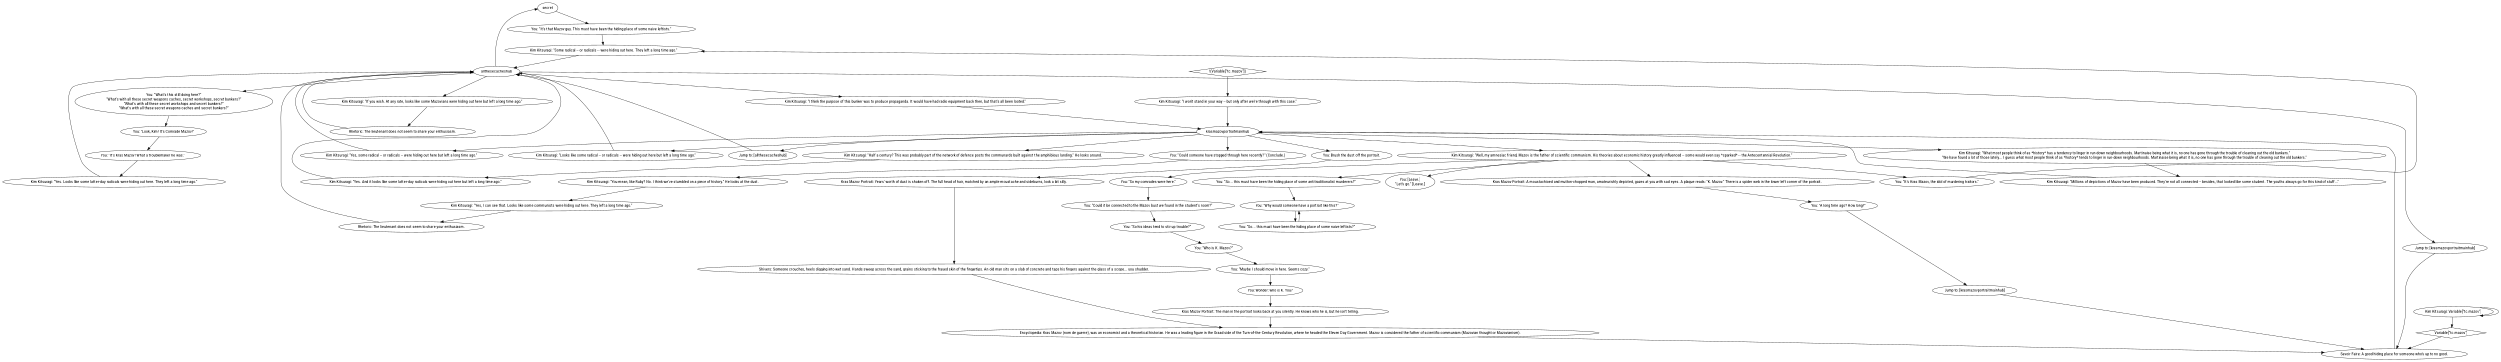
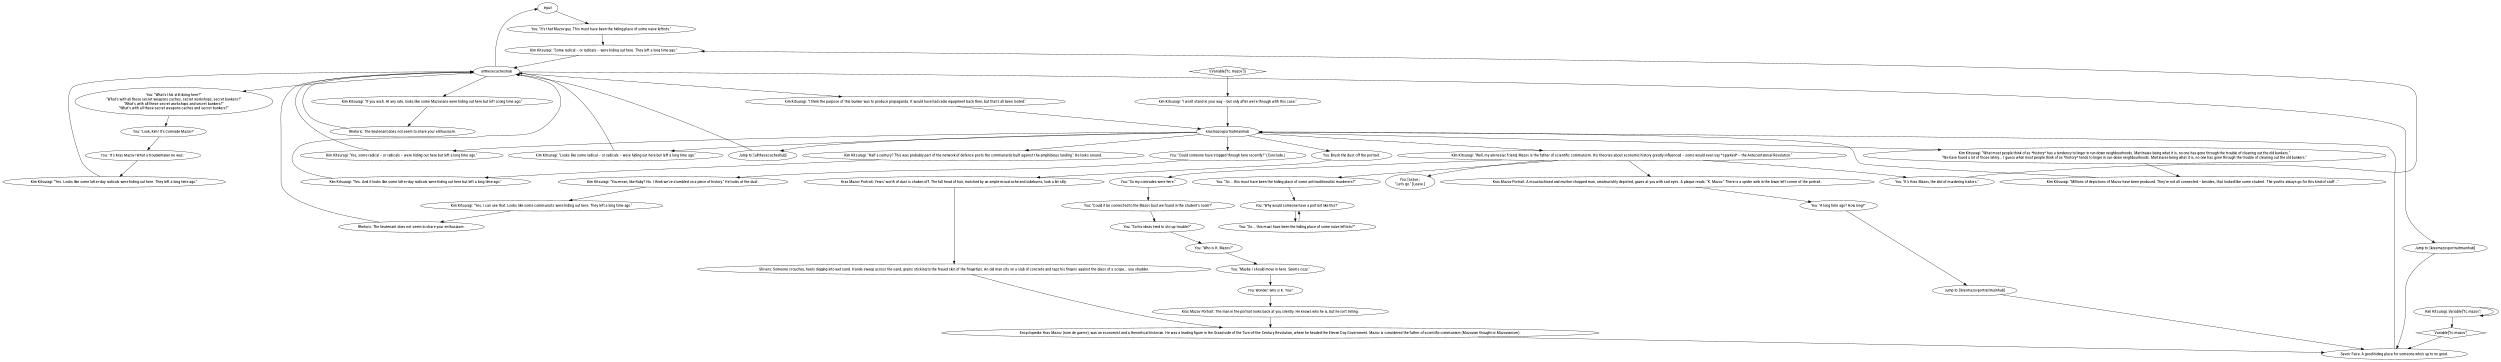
node "secret": label "secret" -> "input"
